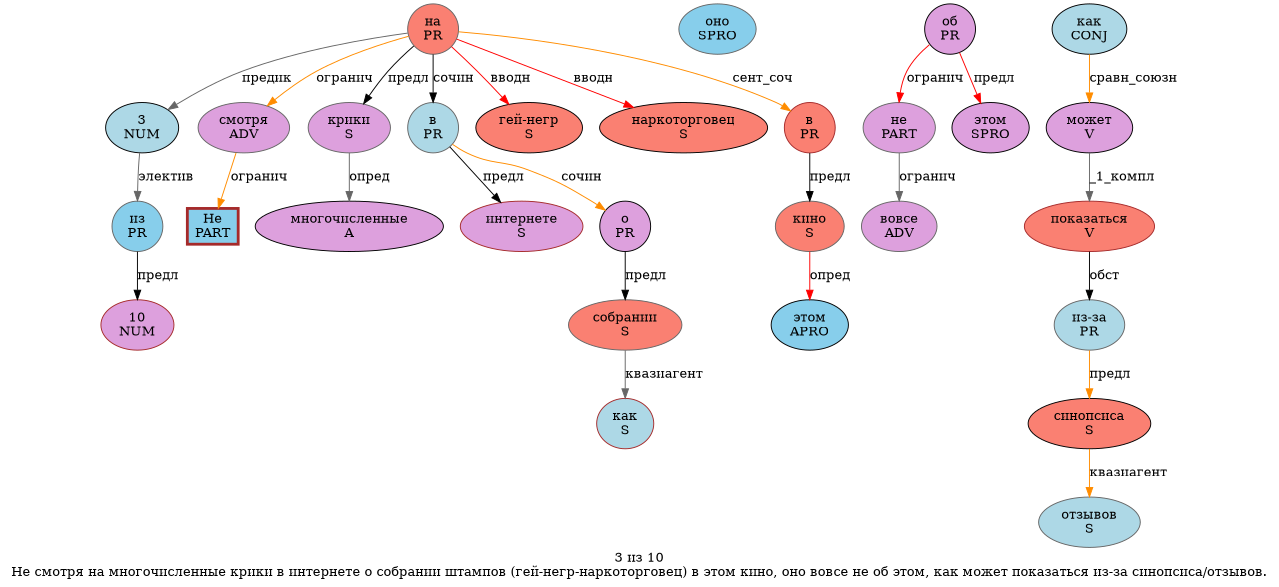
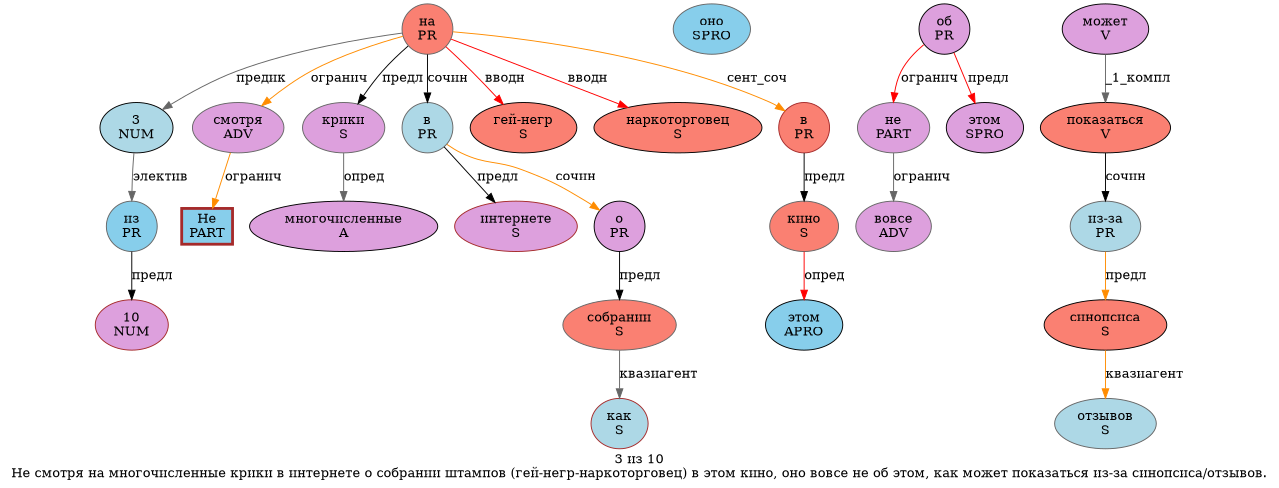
node "как CONJ": removed
node "показаться V": color brown -> black
edge "показаться V" -> "из-за PR": label "обст" -> "сочин"
